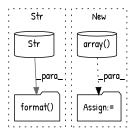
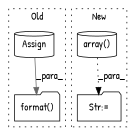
cluster "Str": label "Str" -> "Old"
node "Str": label "Str" -> "Assign"
node "Assign:=": label "Assign:=" -> "Str:="
